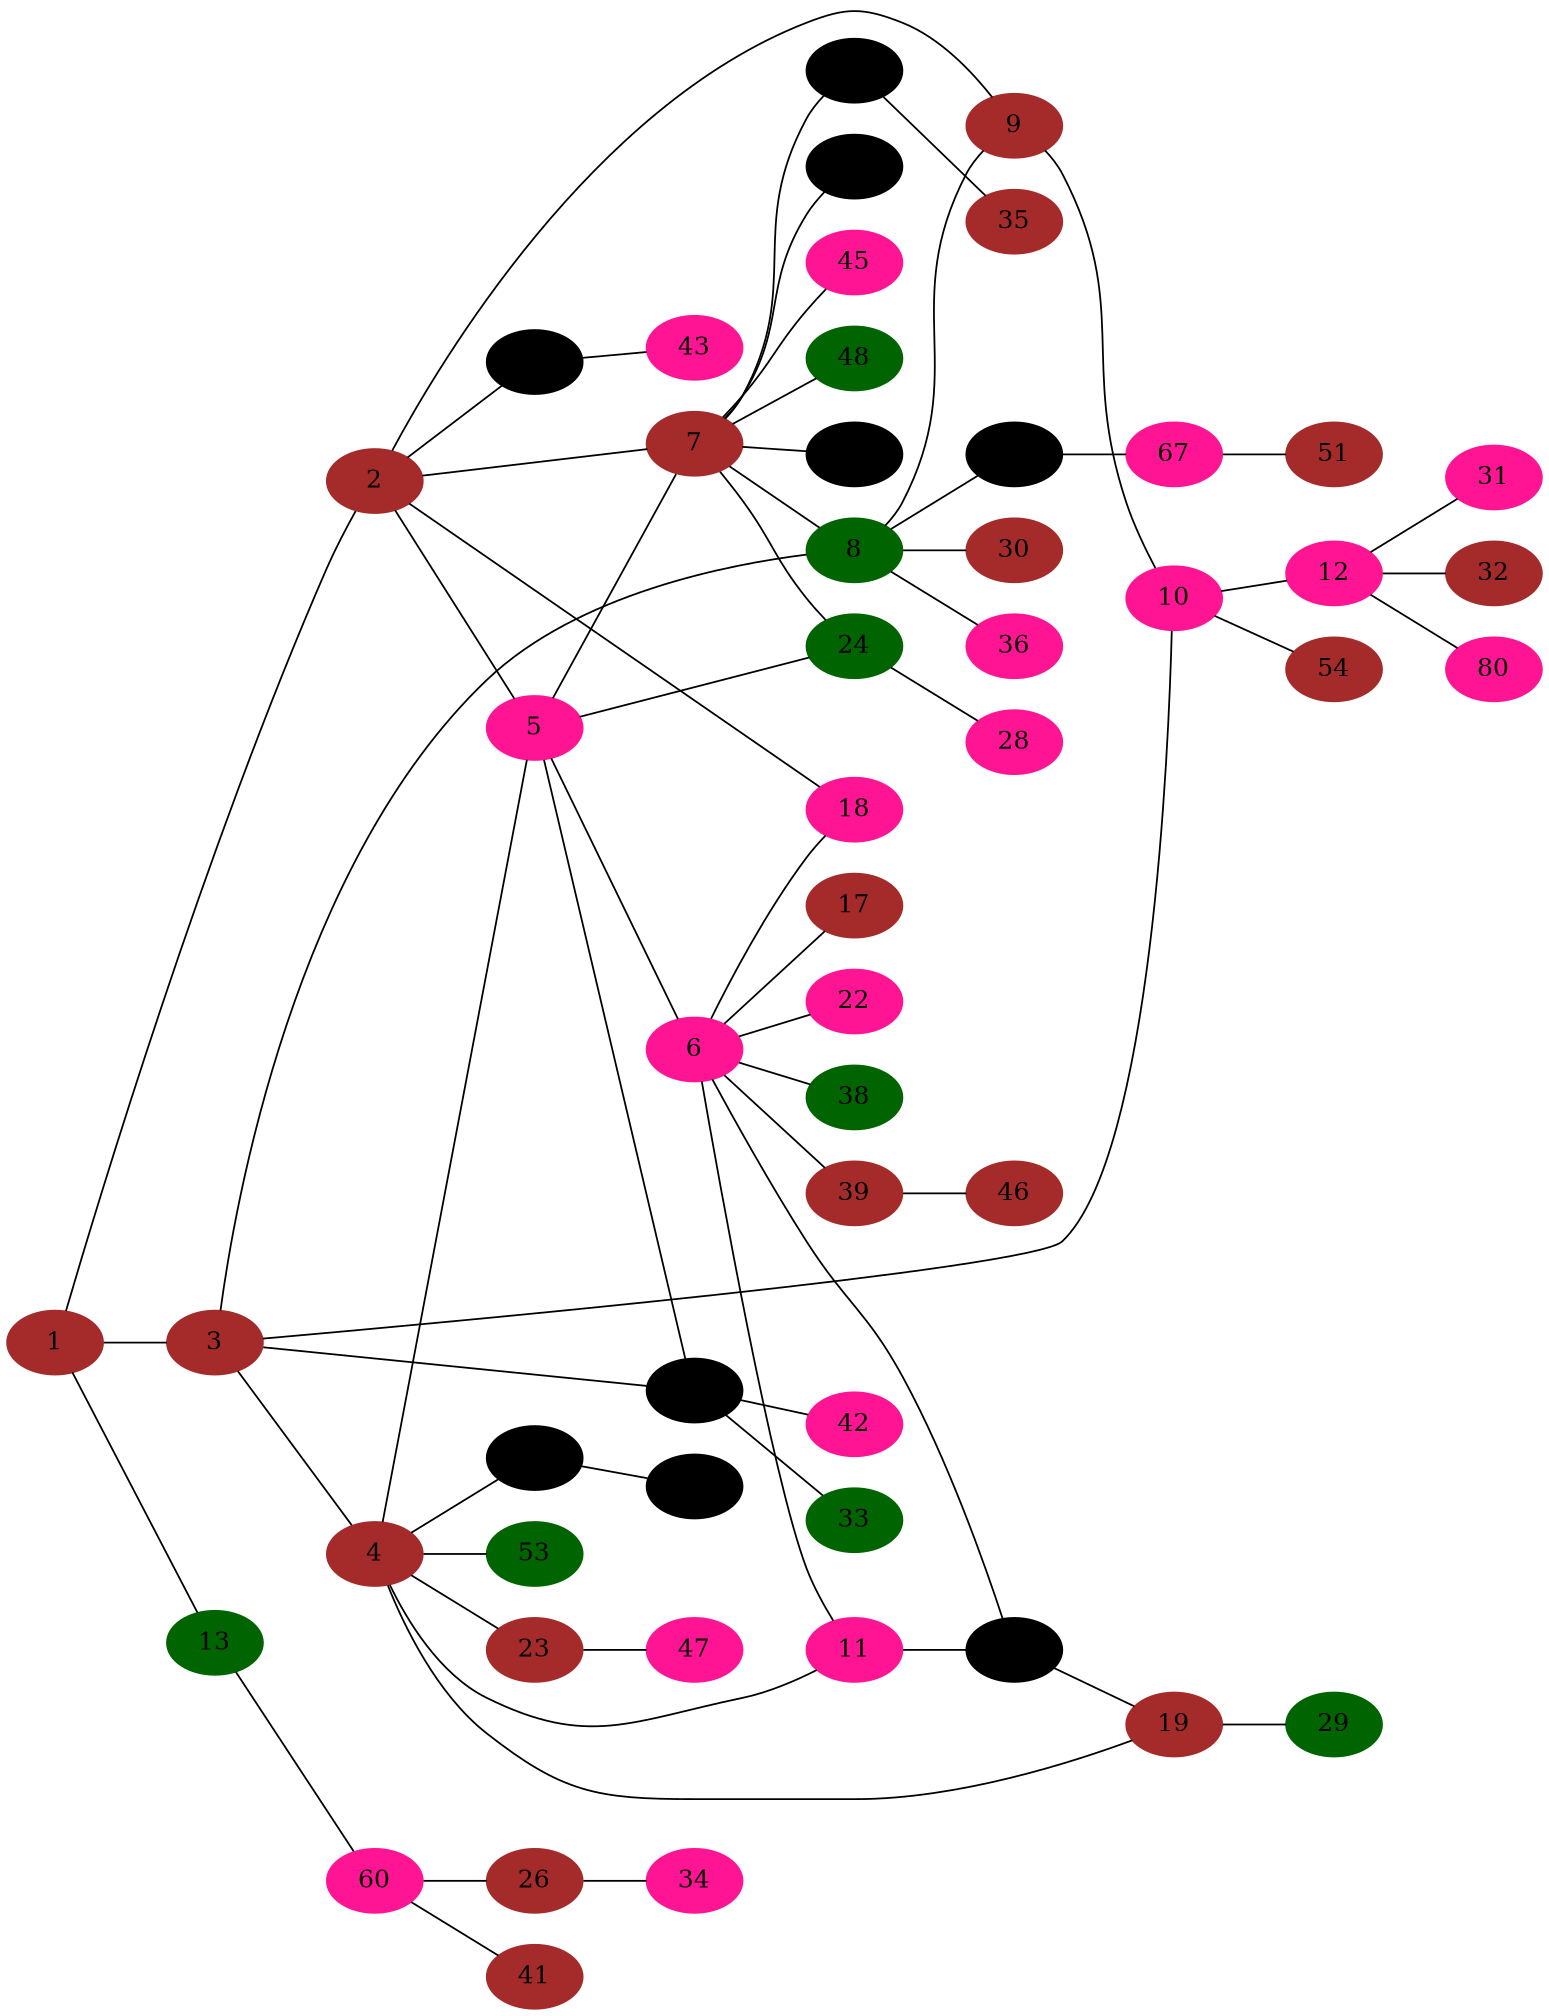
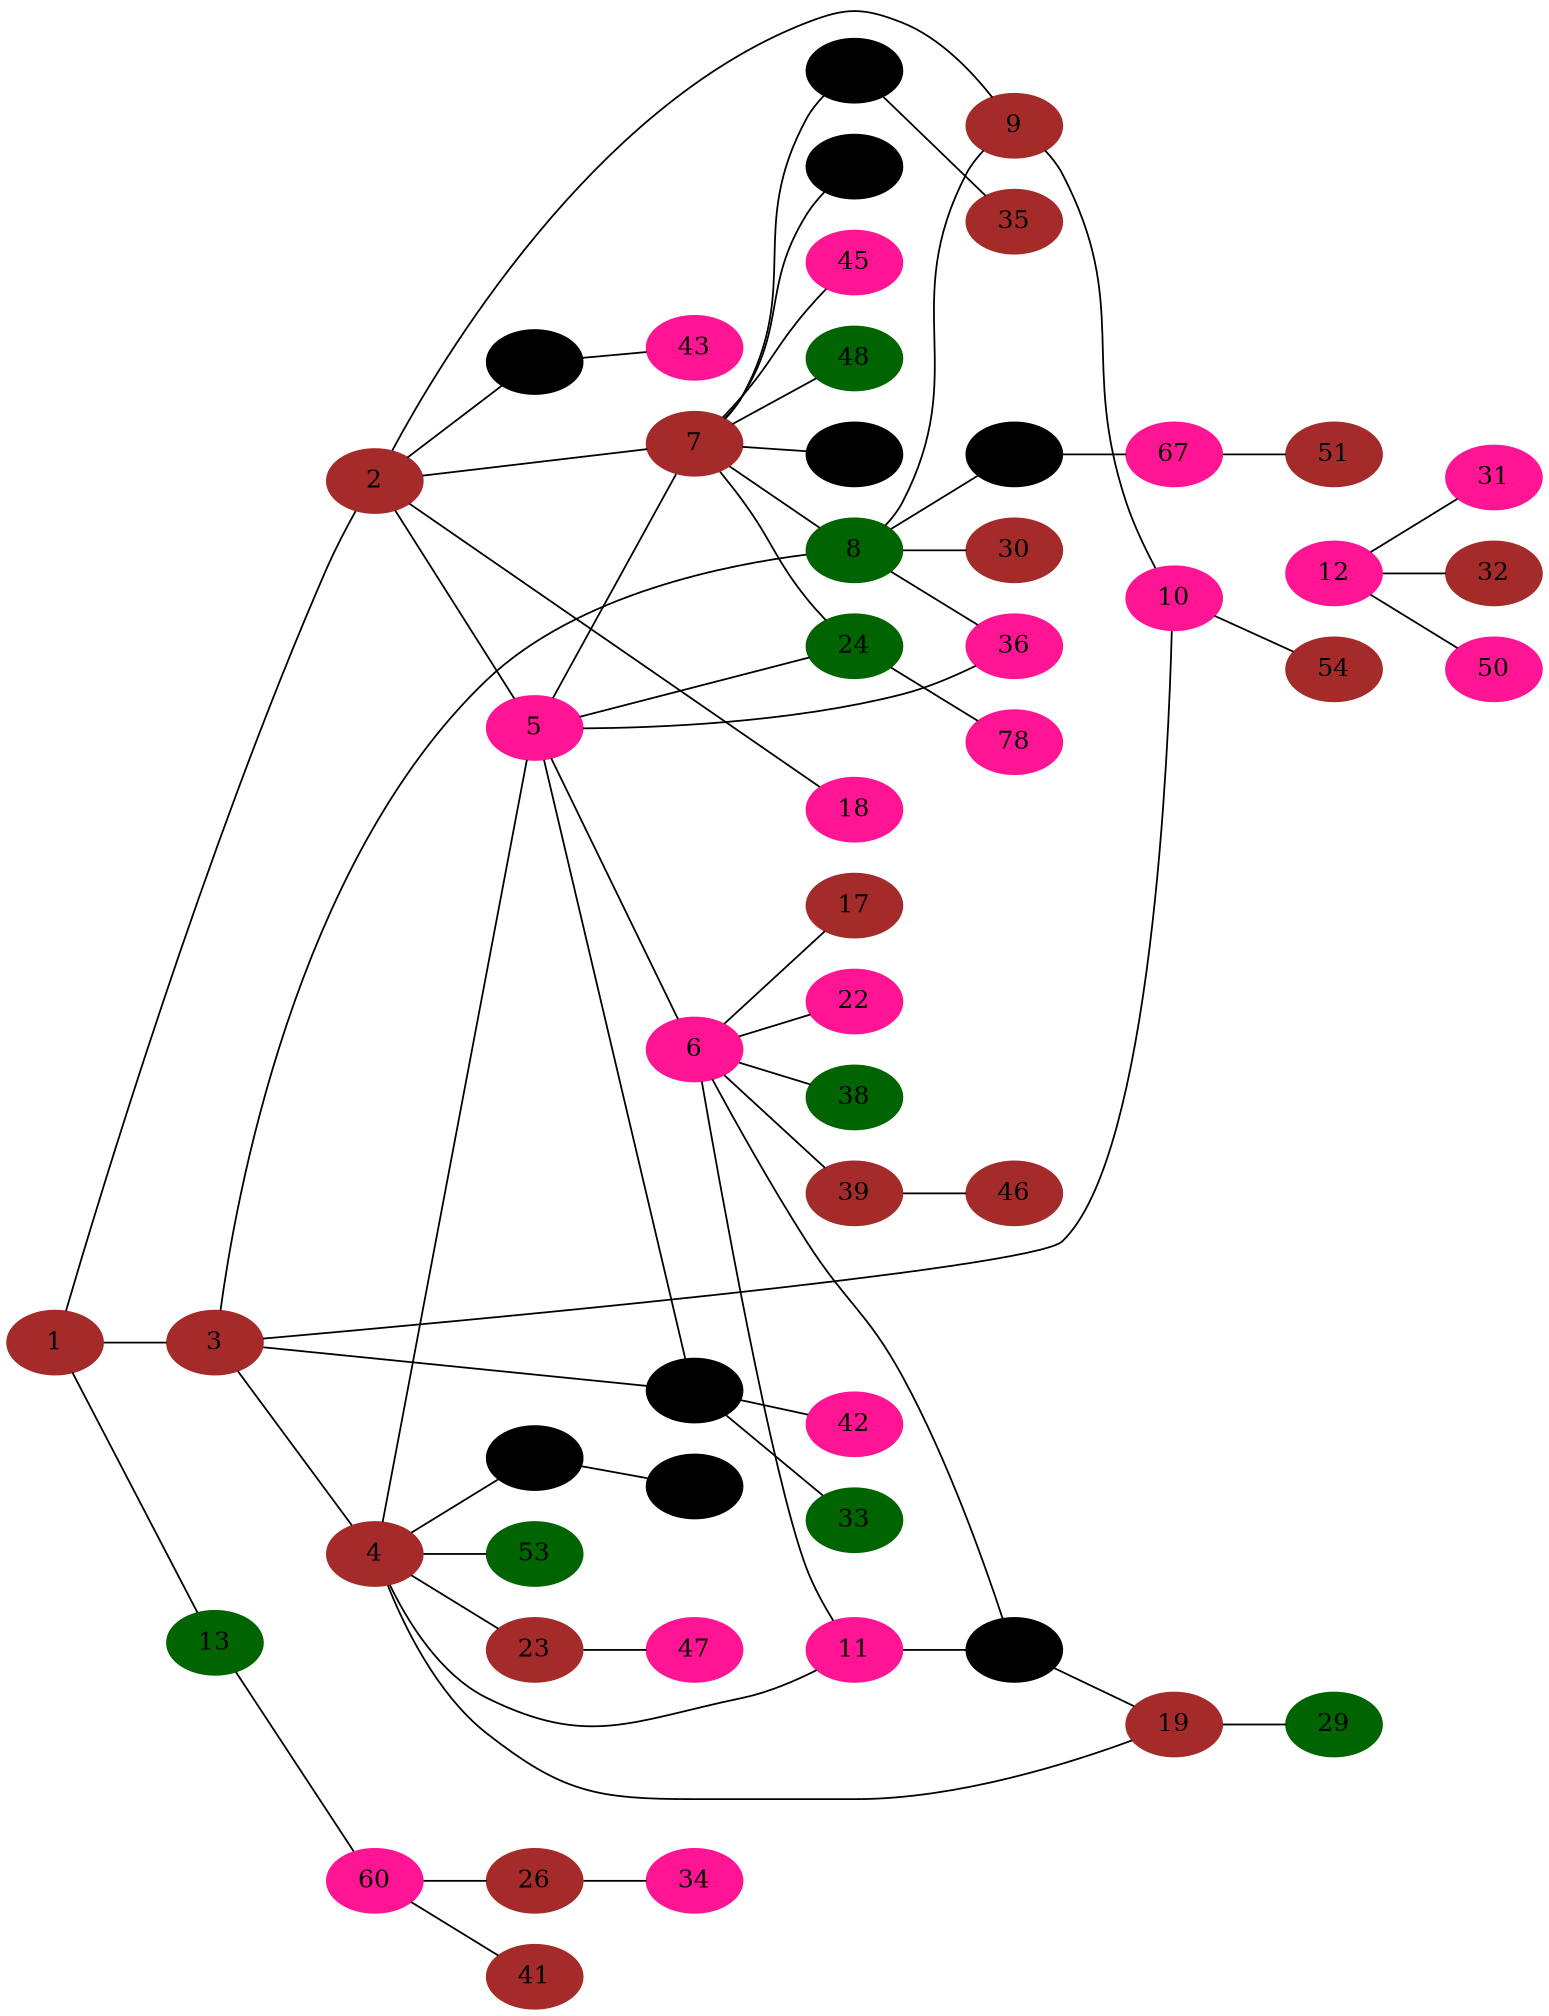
edge "12" -- "10": removed
node "80": label "80" -> "50"
edge "36" -- "5": added
node "28": label "28" -> "78"
edge "18" -- "6": removed
